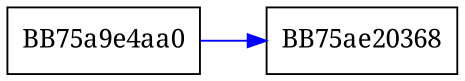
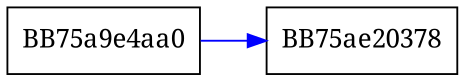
node "BB75ae20368": label "BB75ae20368" -> "BB75ae20378"
